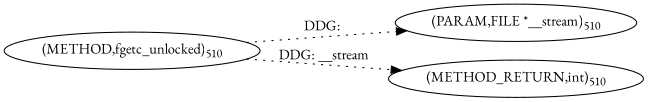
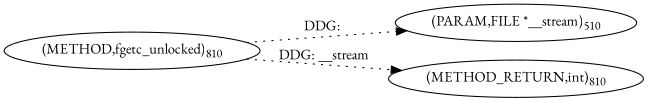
node "(METHOD,fgetc_unlocked)": text "510" -> "810"
node "(METHOD_RETURN,int)": text "510" -> "810"
